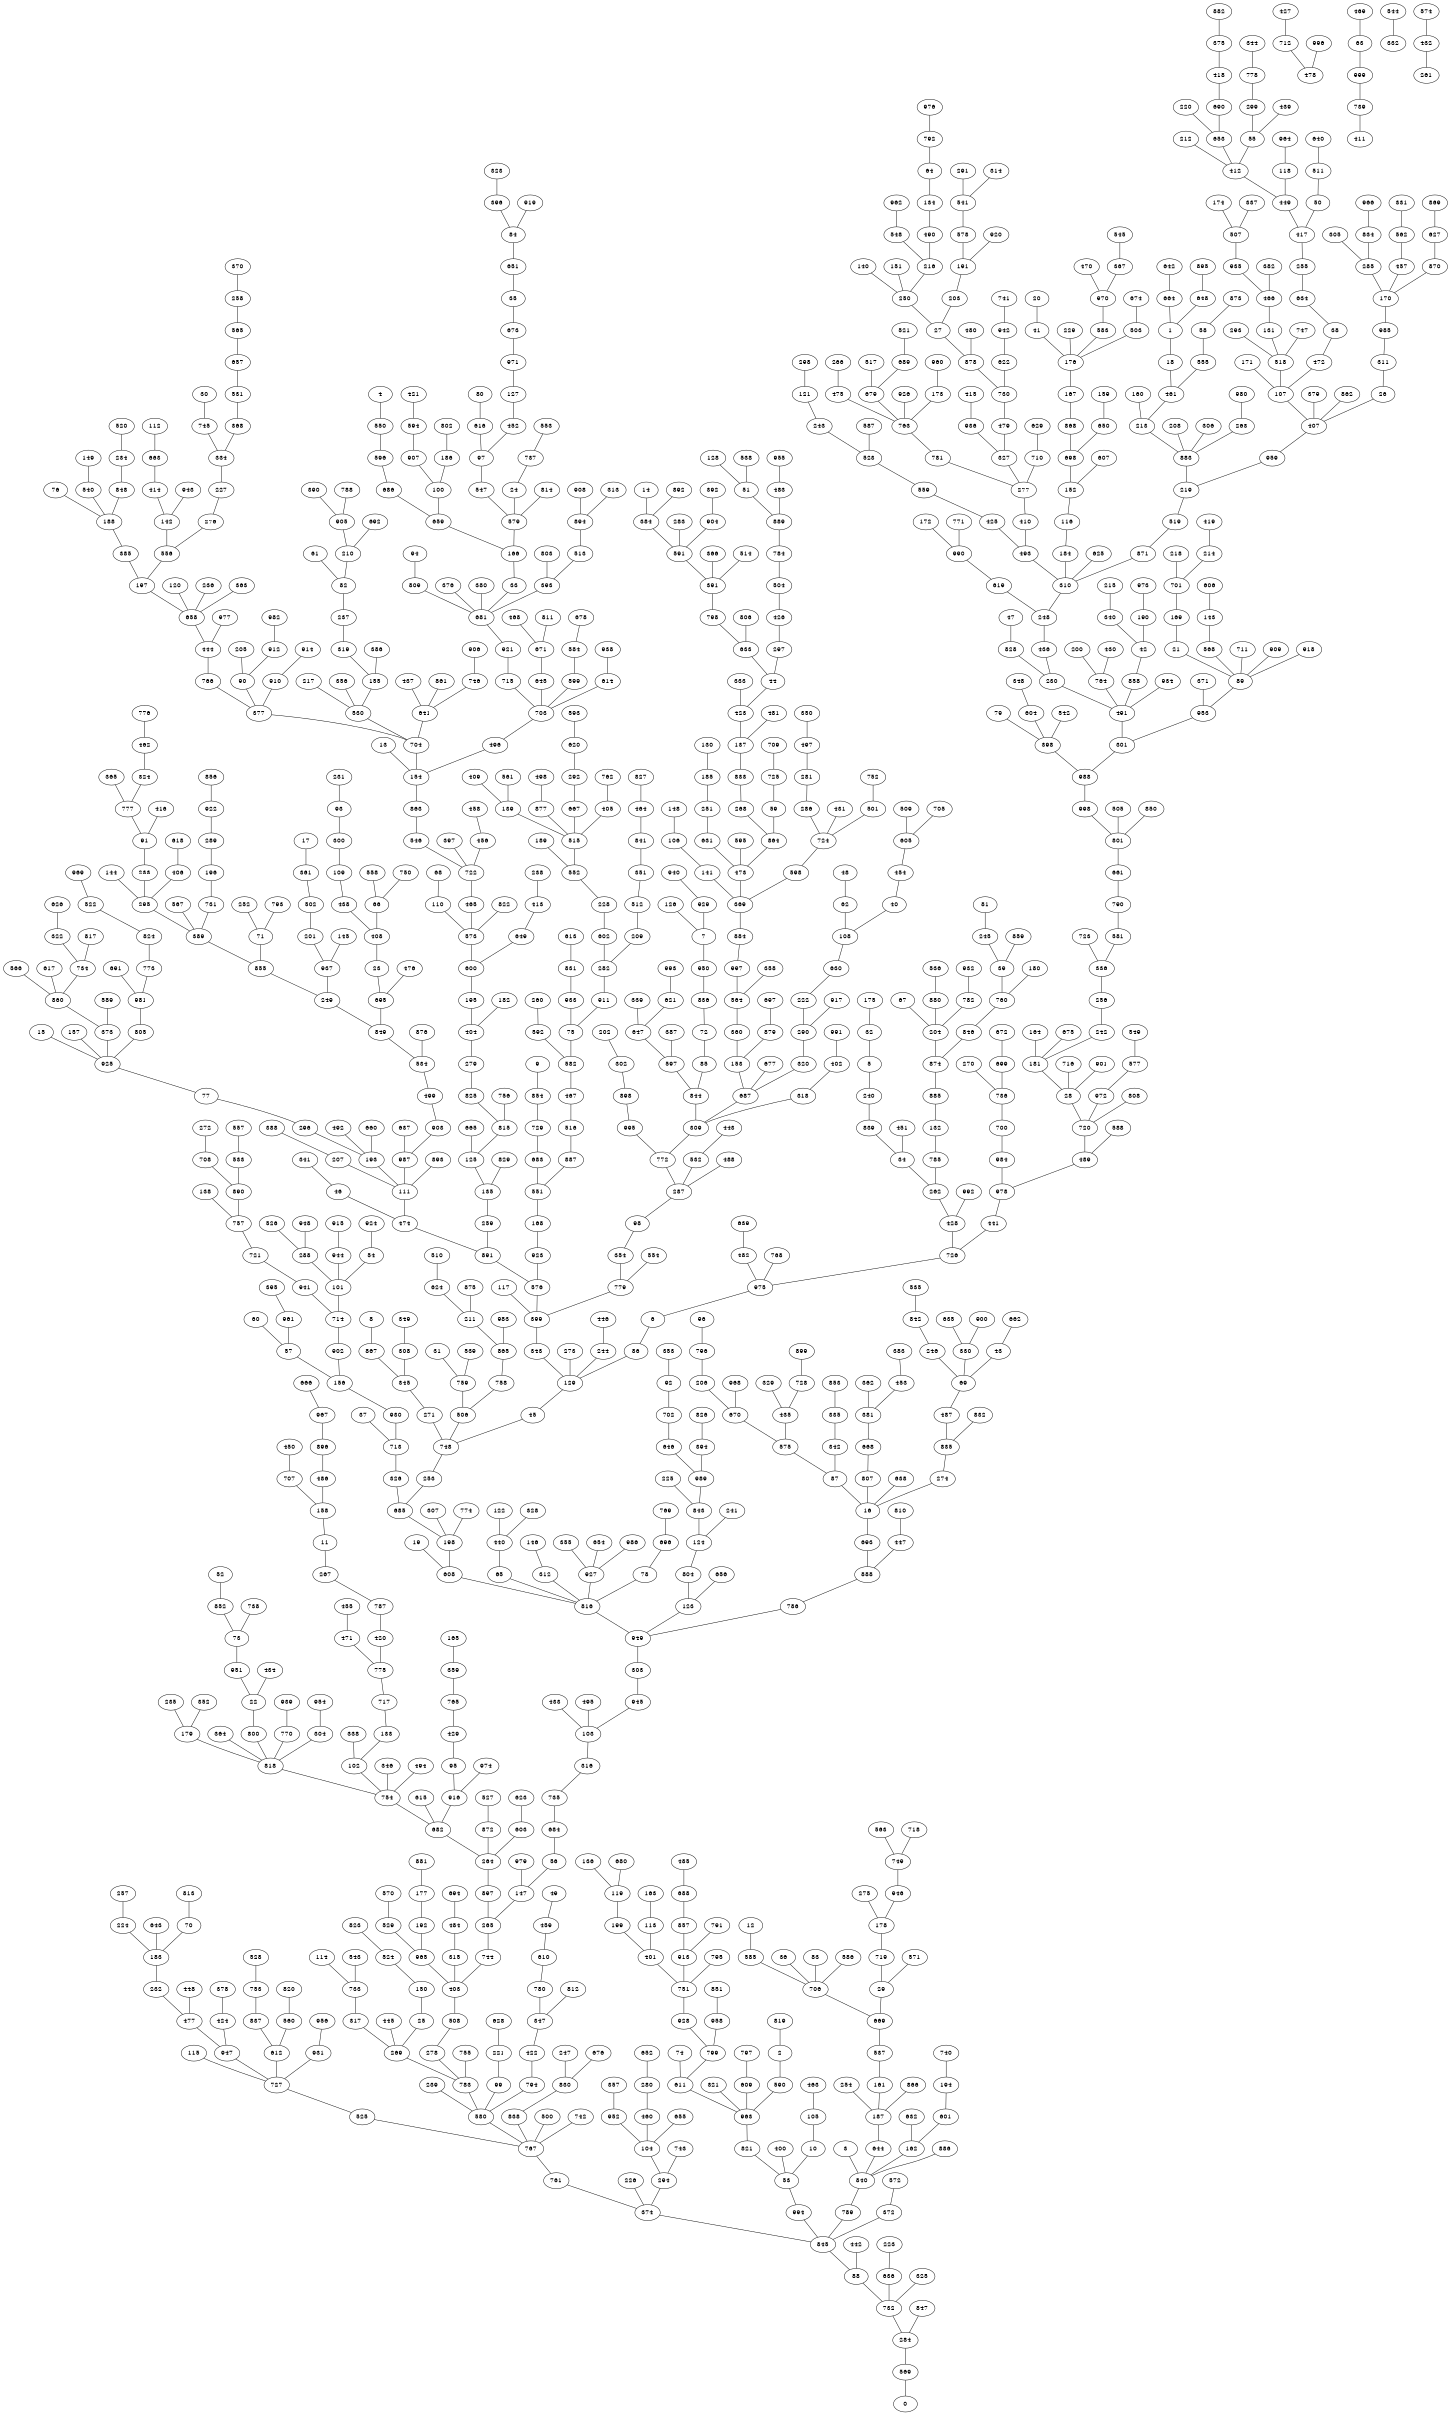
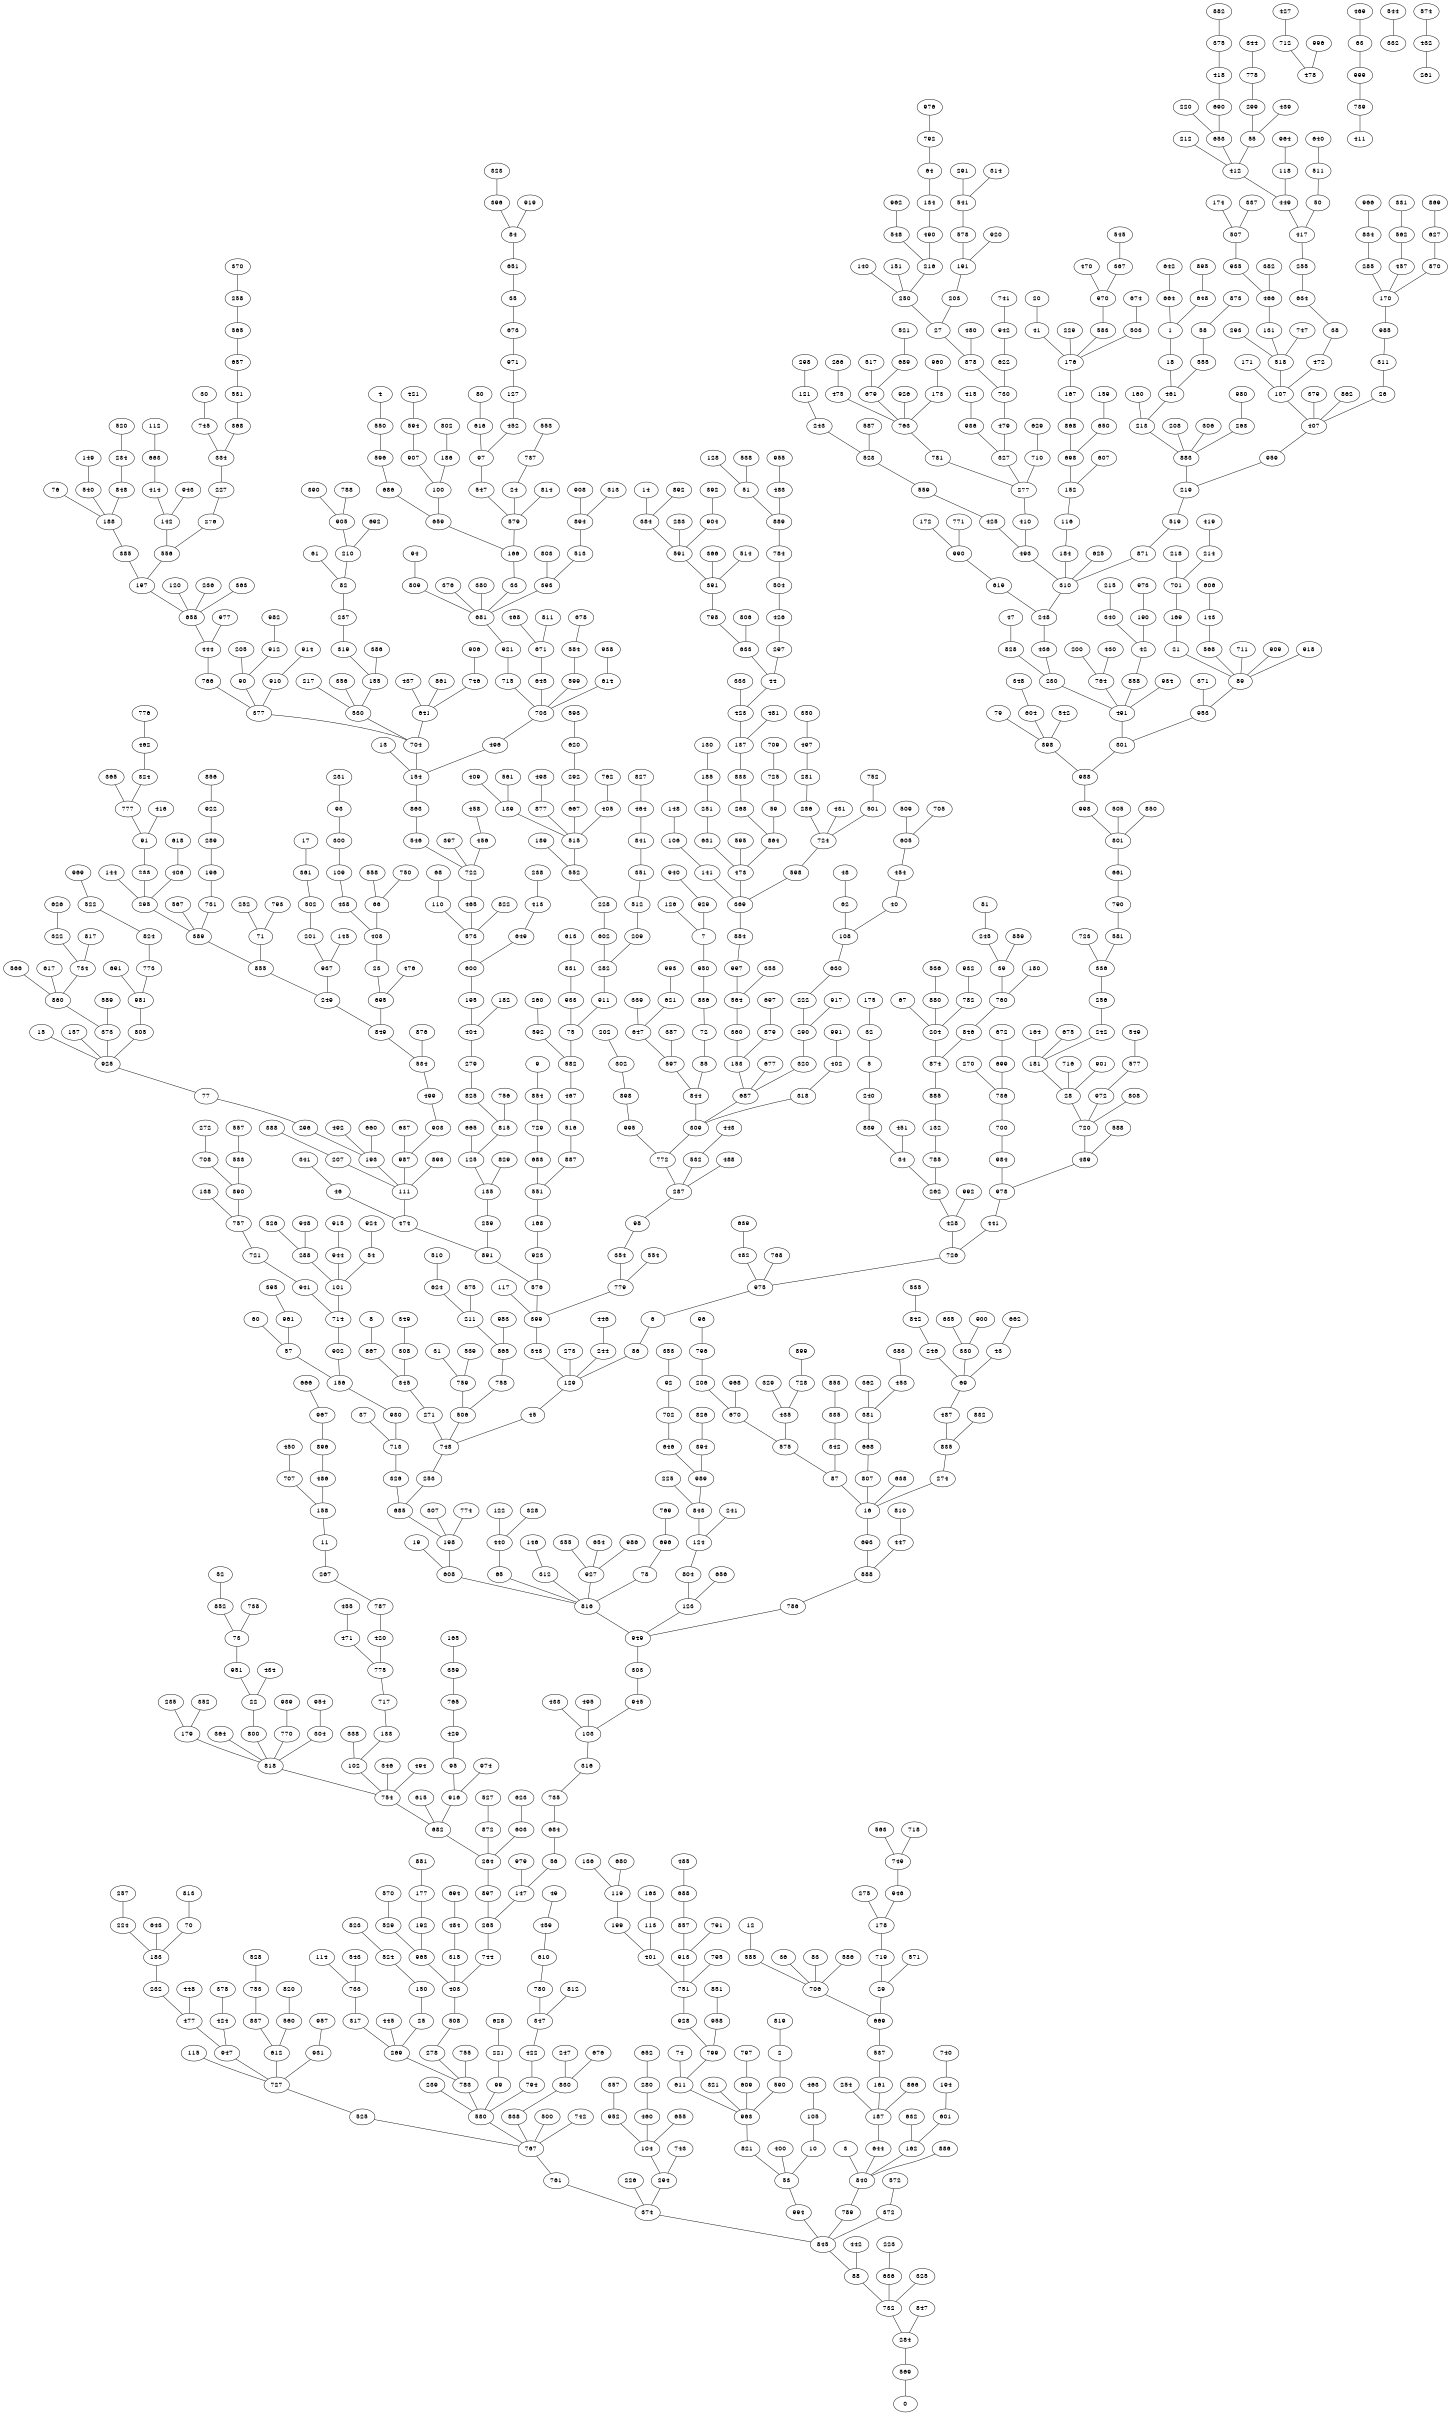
node "305": removed
node "956": label "956" -> "957"
